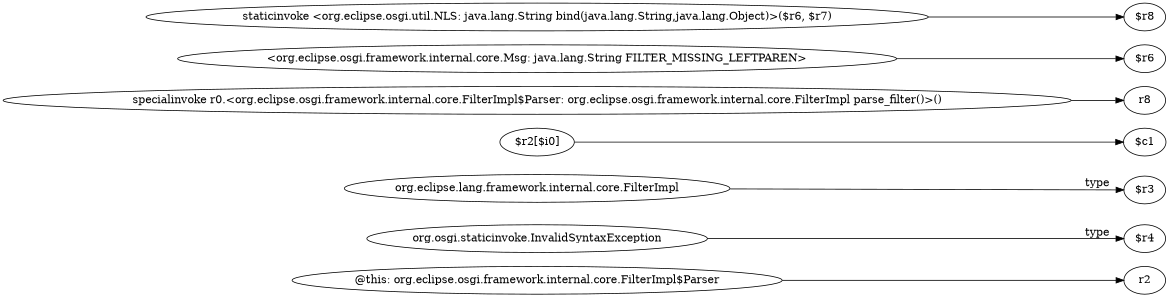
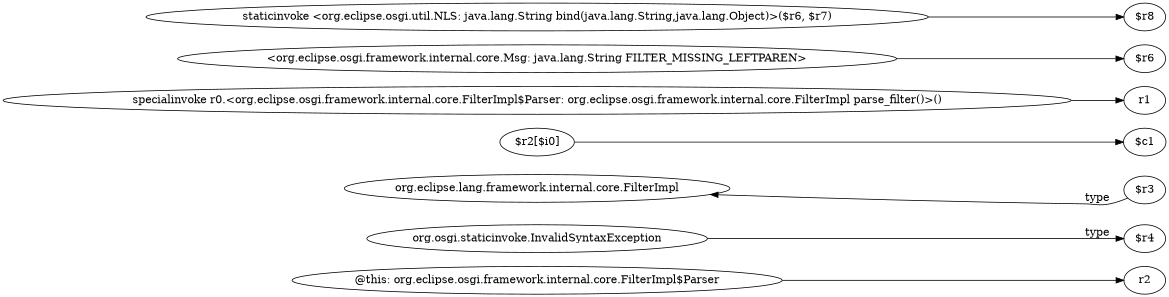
node "r8": label "r8" -> "r1"
edge "org.eclipse.lang.framework.internal.core.FilterImpl" -> "$r3": reversed
